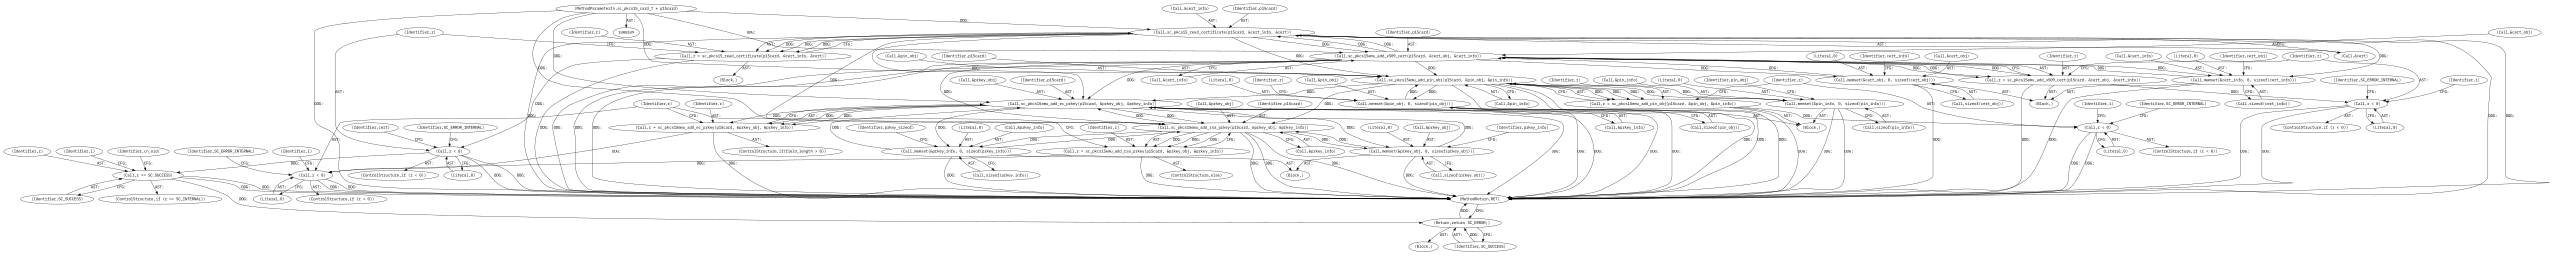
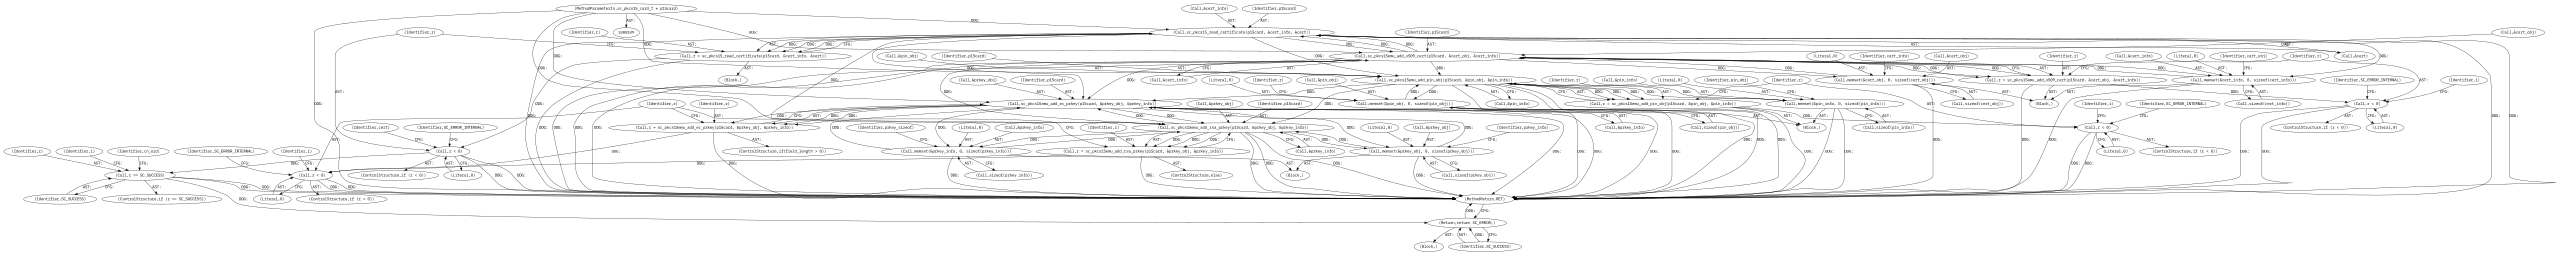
node "(ControlStructure,if (r == SC_INTERNAL))": label "(ControlStructure,if (r == SC_INTERNAL))" -> "(ControlStructure,if (r == SC_SUCCESS))"
